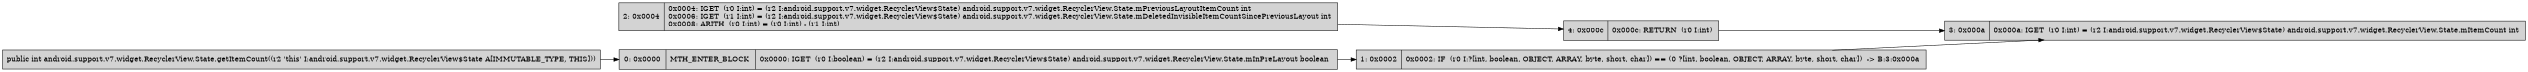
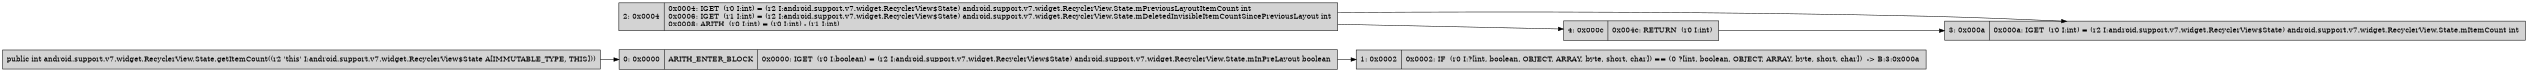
node "4: 0x000c": text "0x000c: RETURN  (r0 I:int)" -> "0x004c: RETURN  (r0 I:int)"
edge "1: 0x0002" -> "3: 0x000a": now "2: 0x0004" -> "3: 0x000a"
node "0: 0x0000": text "MTH_ENTER_BLOCK" -> "ARITH_ENTER_BLOCK"
